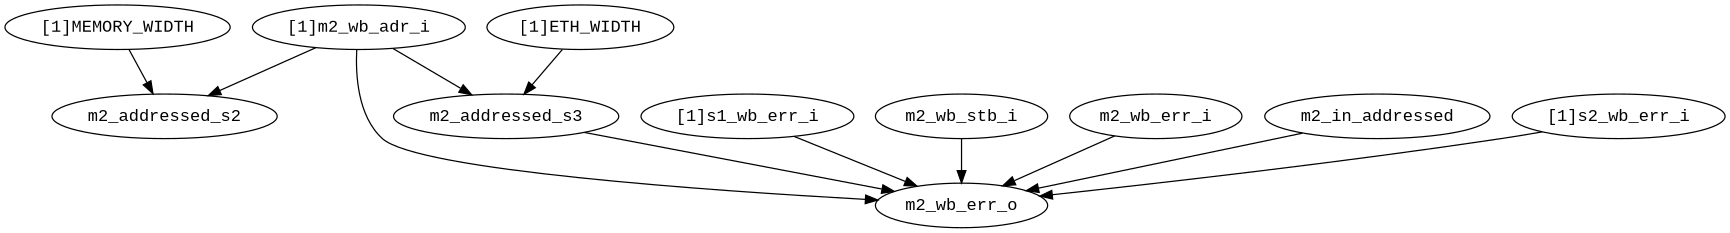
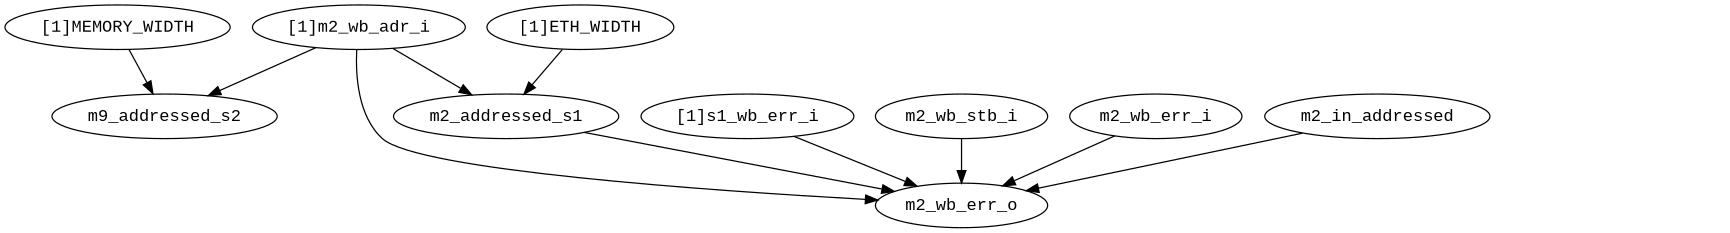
node "m2_addressed_s2": label "m2_addressed_s2" -> "m9_addressed_s2"
node "m2_addressed_s3": label "m2_addressed_s3" -> "m2_addressed_s1"
node "[1]s2_wb_err_i": removed
